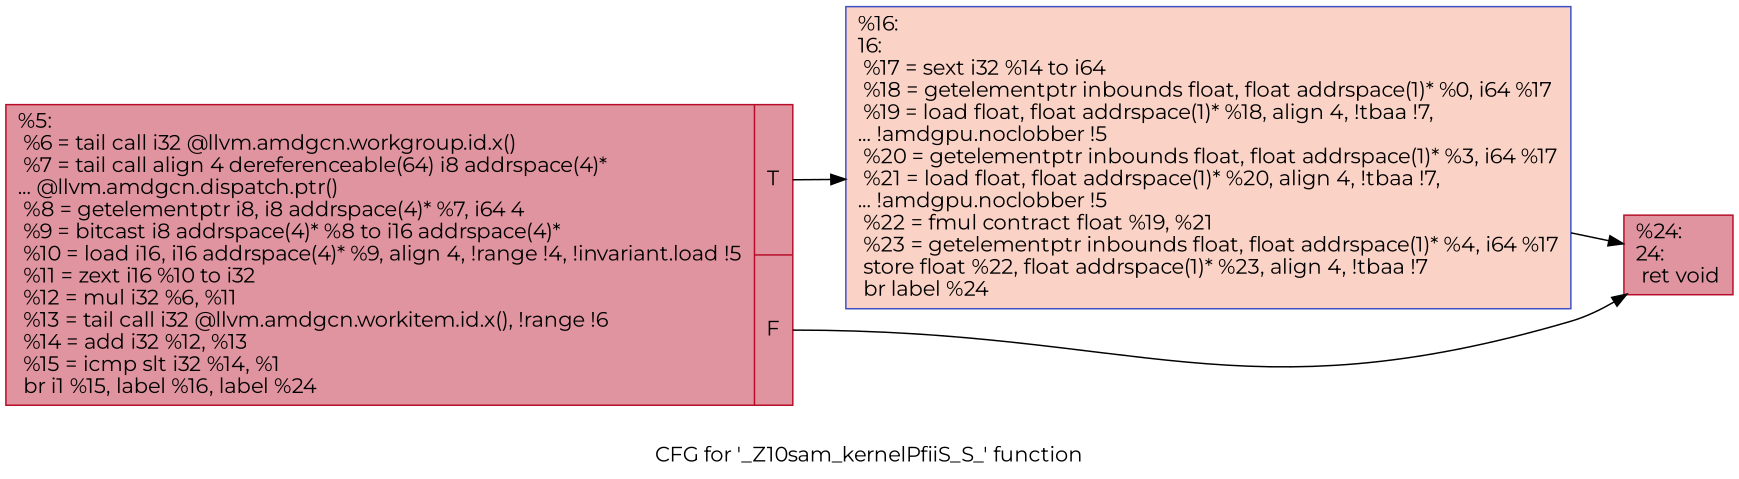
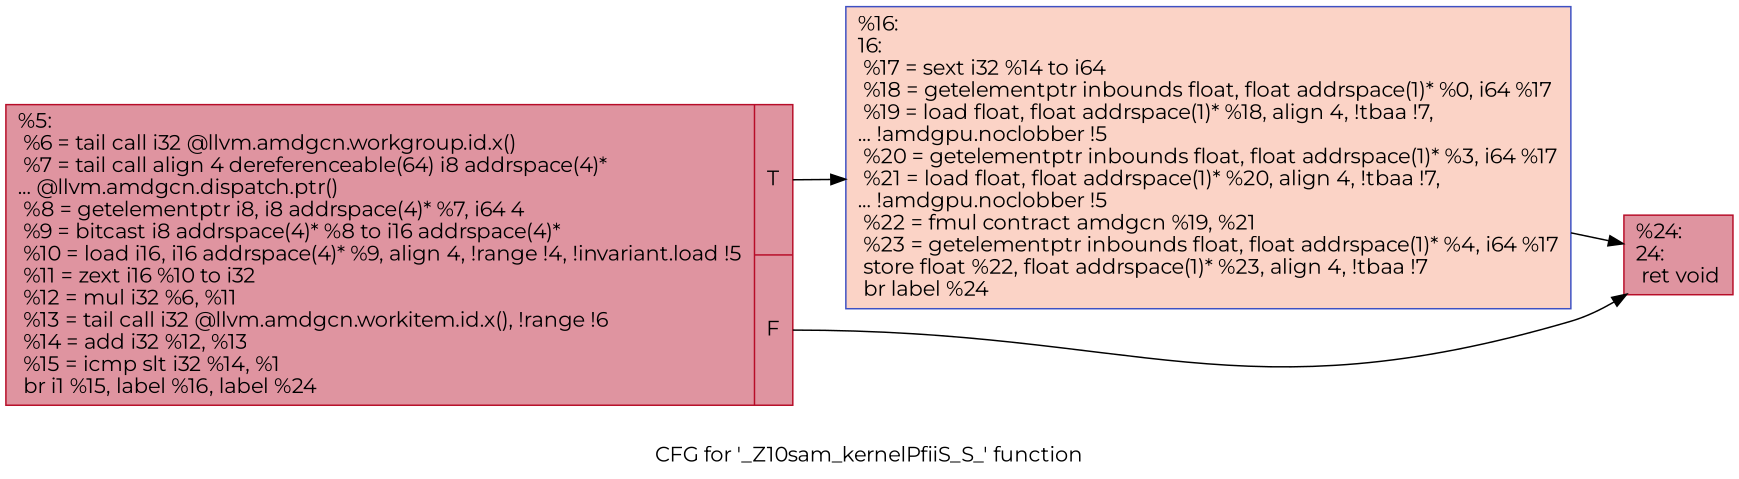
node "%16:": text "%22 = fmul contract float %19, %21" -> "%22 = fmul contract amdgcn %19, %21"
